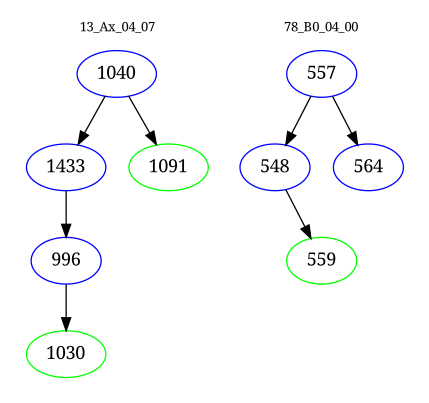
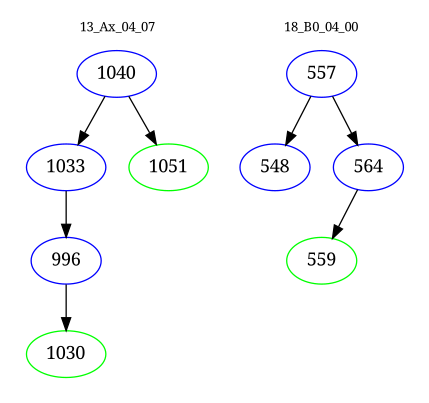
cluster "78_B0_04_00": label "78_B0_04_00" -> "18_B0_04_00"
node "1433": label "1433" -> "1033"
node "1091": label "1091" -> "1051"
edge "548" -> "559": now "564" -> "559"
